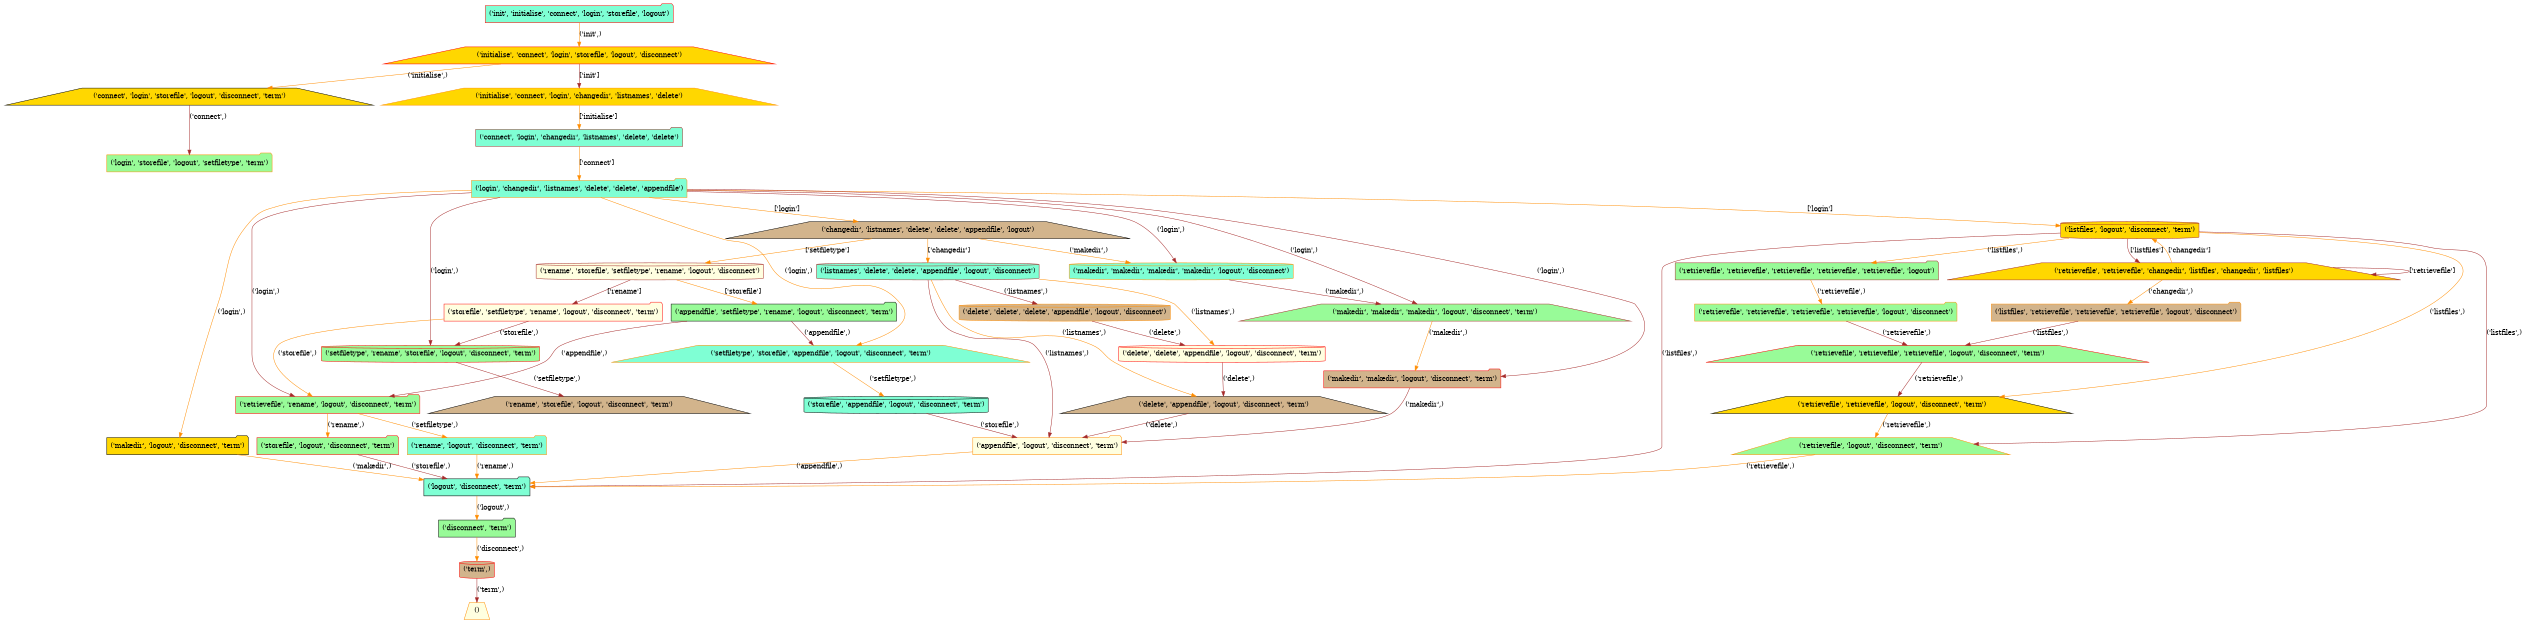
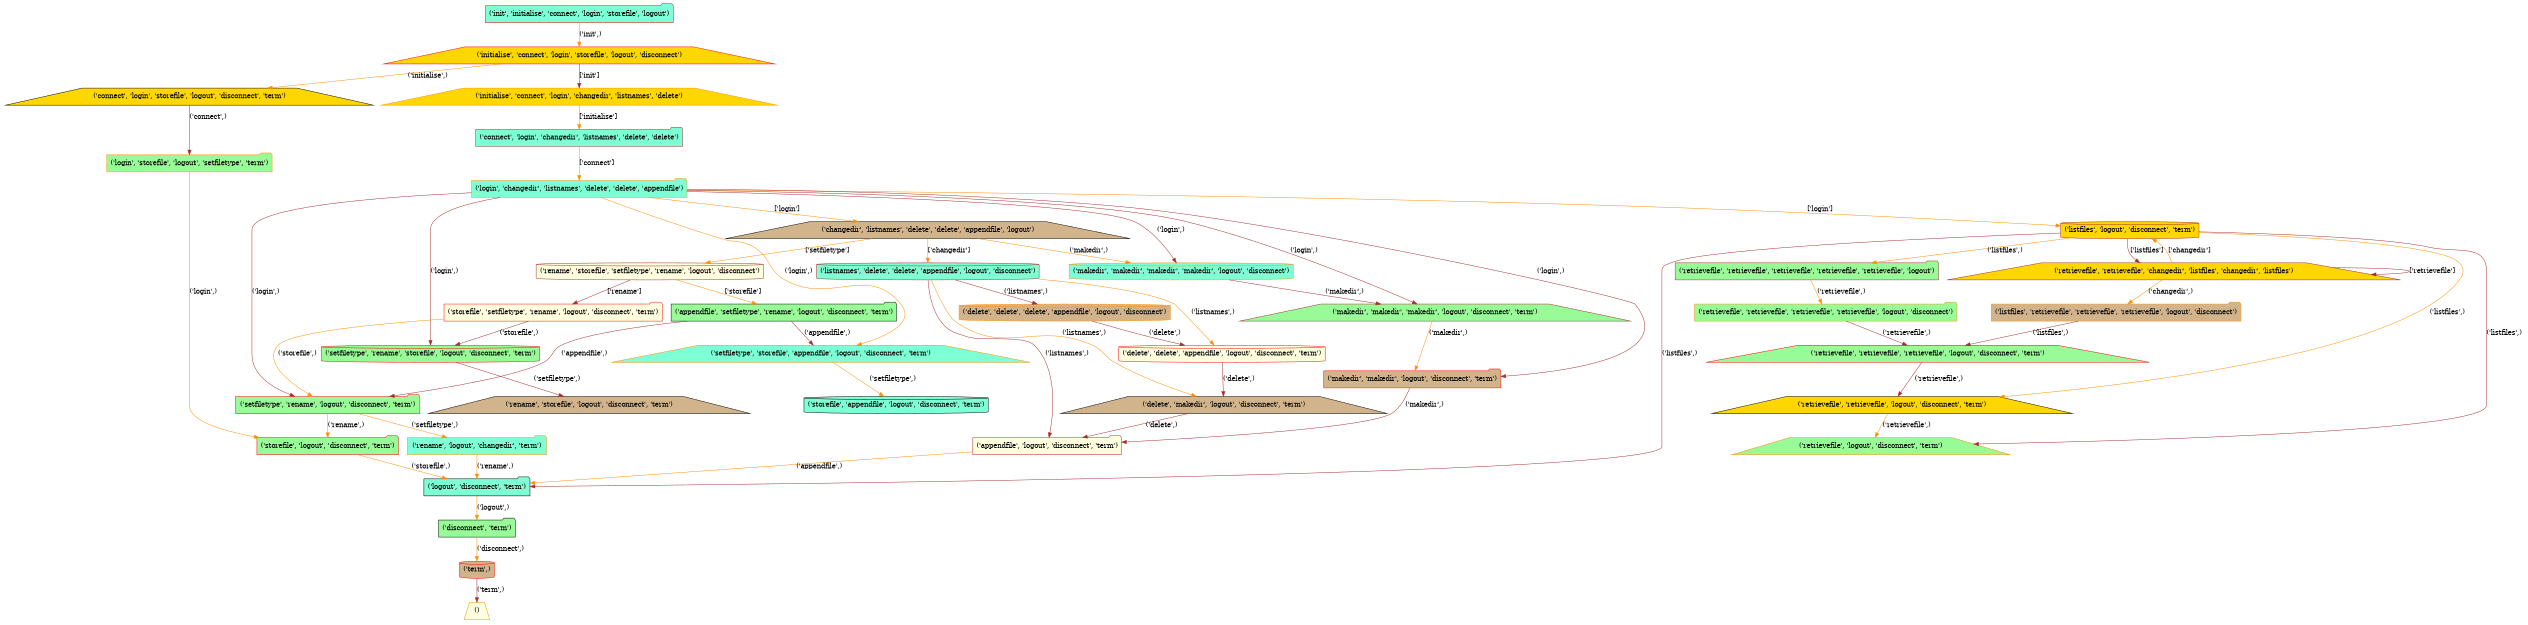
edge "('login', 'storefile', 'logout', 'setfiletype', 'term')" -> "('storefile', 'logout', 'disconnect', 'term')": added, label "('login',)"
node "('retrievefile', 'rename', 'logout', 'disconnect', 'term')": label "('retrievefile', 'rename', 'logout', 'disconnect', 'term')" -> "('setfiletype', 'rename', 'logout', 'disconnect', 'term')"
node "('delete', 'appendfile', 'logout', 'disconnect', 'term')": label "('delete', 'appendfile', 'logout', 'disconnect', 'term')" -> "('delete', 'makedir', 'logout', 'disconnect', 'term')"
edge "('storefile', 'appendfile', 'logout', 'disconnect', 'term')" -> "('appendfile', 'logout', 'disconnect', 'term')": removed, label "('storefile',)"
node "('makedir', 'logout', 'disconnect', 'term')": removed
node "('rename', 'logout', 'disconnect', 'term')": label "('rename', 'logout', 'disconnect', 'term')" -> "('rename', 'logout', 'changedir', 'term')"
node "('appendfile', 'logout', 'disconnect', 'term')": color darkorange -> brown
edge "('storefile', 'logout', 'disconnect', 'term')" -> "('logout', 'disconnect', 'term')": color brown -> darkorange
edge "('retrievefile', 'logout', 'disconnect', 'term')" -> "('logout', 'disconnect', 'term')": removed, label "('retrievefile',)"
